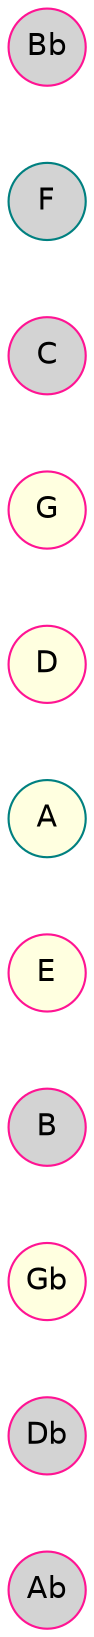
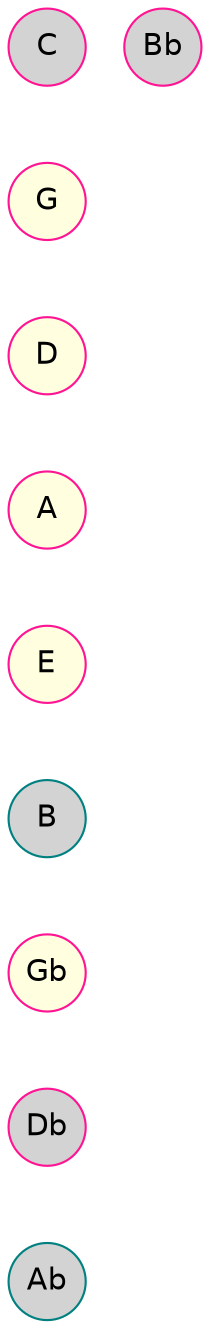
node "F": removed
node "A": color teal -> deeppink
node "B": color deeppink -> teal
node "Ab": color deeppink -> teal
